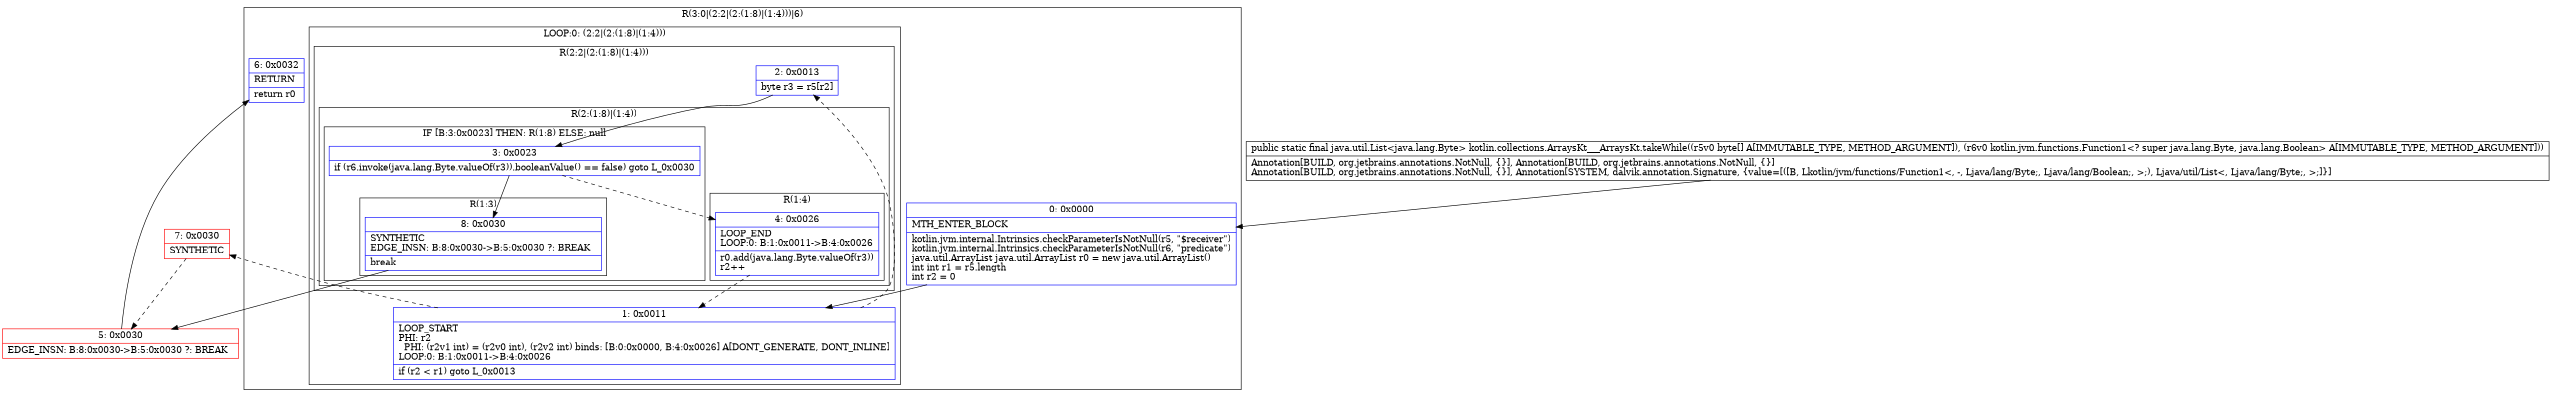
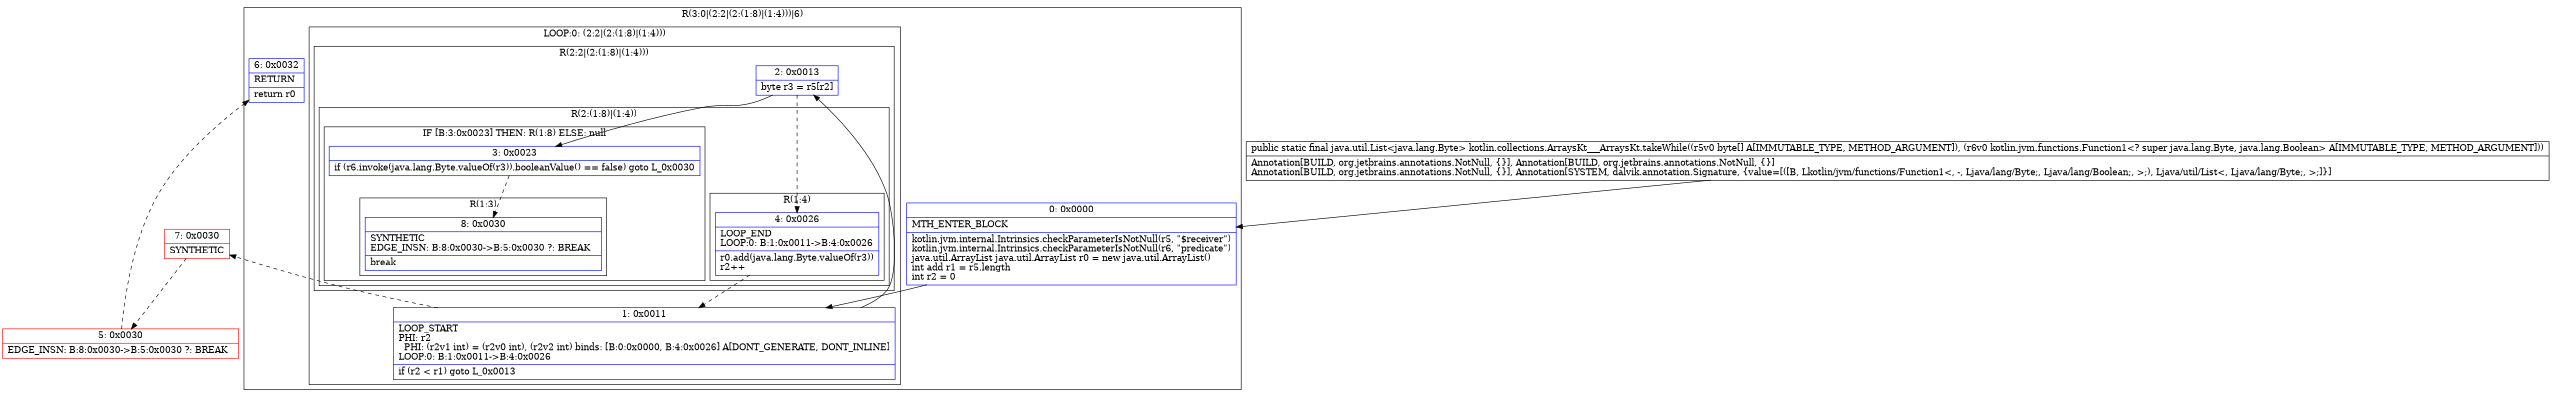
edge "1: 0x0011" -> "2: 0x0013": style dashed -> solid
edge "3: 0x0023" -> "8: 0x0030": style solid -> dashed
edge "3: 0x0023" -> "4: 0x0026": now "2: 0x0013" -> "4: 0x0026"
edge "5: 0x0030" -> "6: 0x0032": style solid -> dashed
node "0: 0x0000": text "int int r1 = r5.length" -> "int add r1 = r5.length"
edge "8: 0x0030" -> "5: 0x0030": removed
